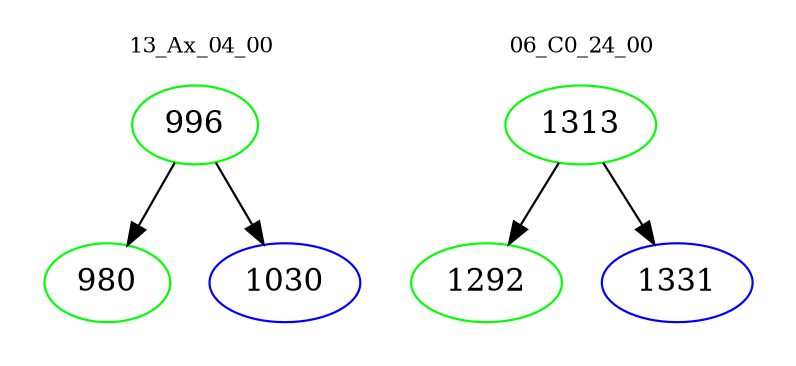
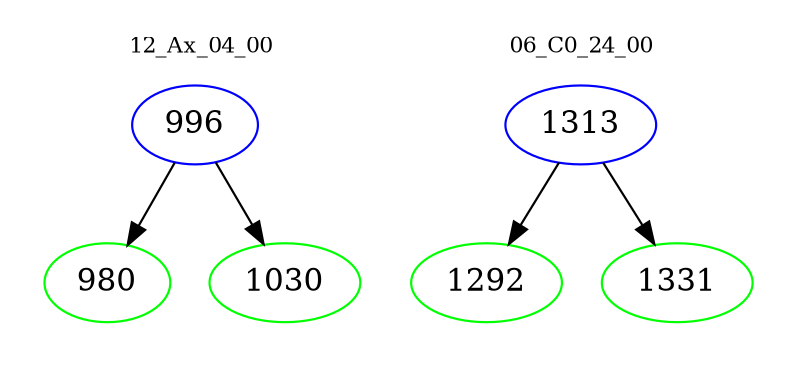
cluster "13_Ax_04_00": label "13_Ax_04_00" -> "12_Ax_04_00"
node "996": color green -> blue
node "1313": color green -> blue
node "1030": color blue -> green
node "1331": color blue -> green
